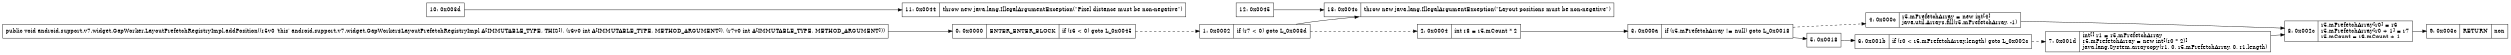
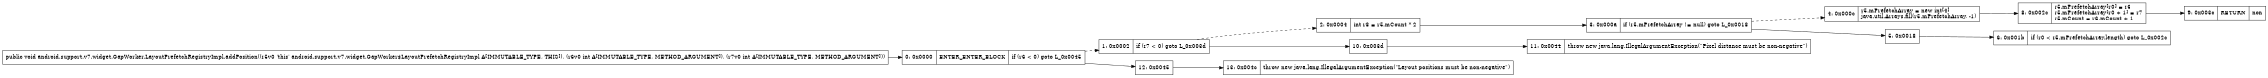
edge "1: 0x0002" -> "13: 0x004c": now "1: 0x0002" -> "10: 0x003d"
node "7: 0x001d": removed
edge "0: 0x0000" -> "12: 0x0045": added
